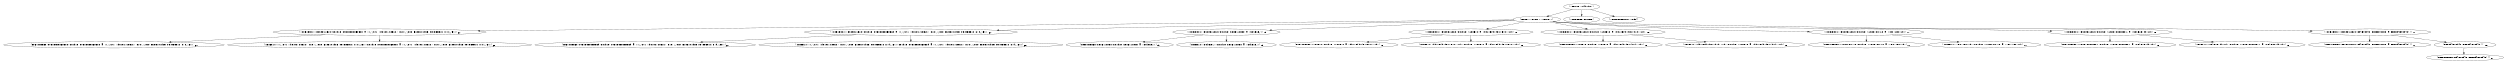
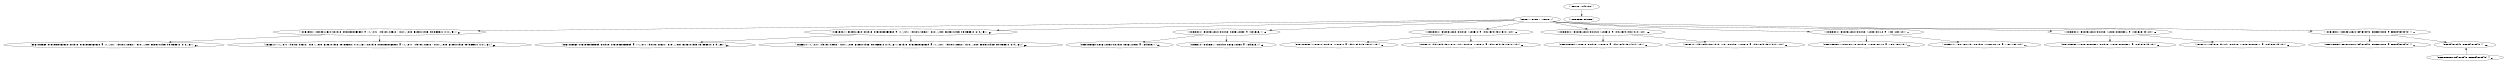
edge "(METHOD,<clinit>)" -> "(BLOCK,<empty>,<empty>)": removed
node "(METHOD_RETURN,void)": removed
edge "(getFileUtils,getFileUtils())" -> "(IDENTIFIER,FileUtils,getFileUtils())": reversed
